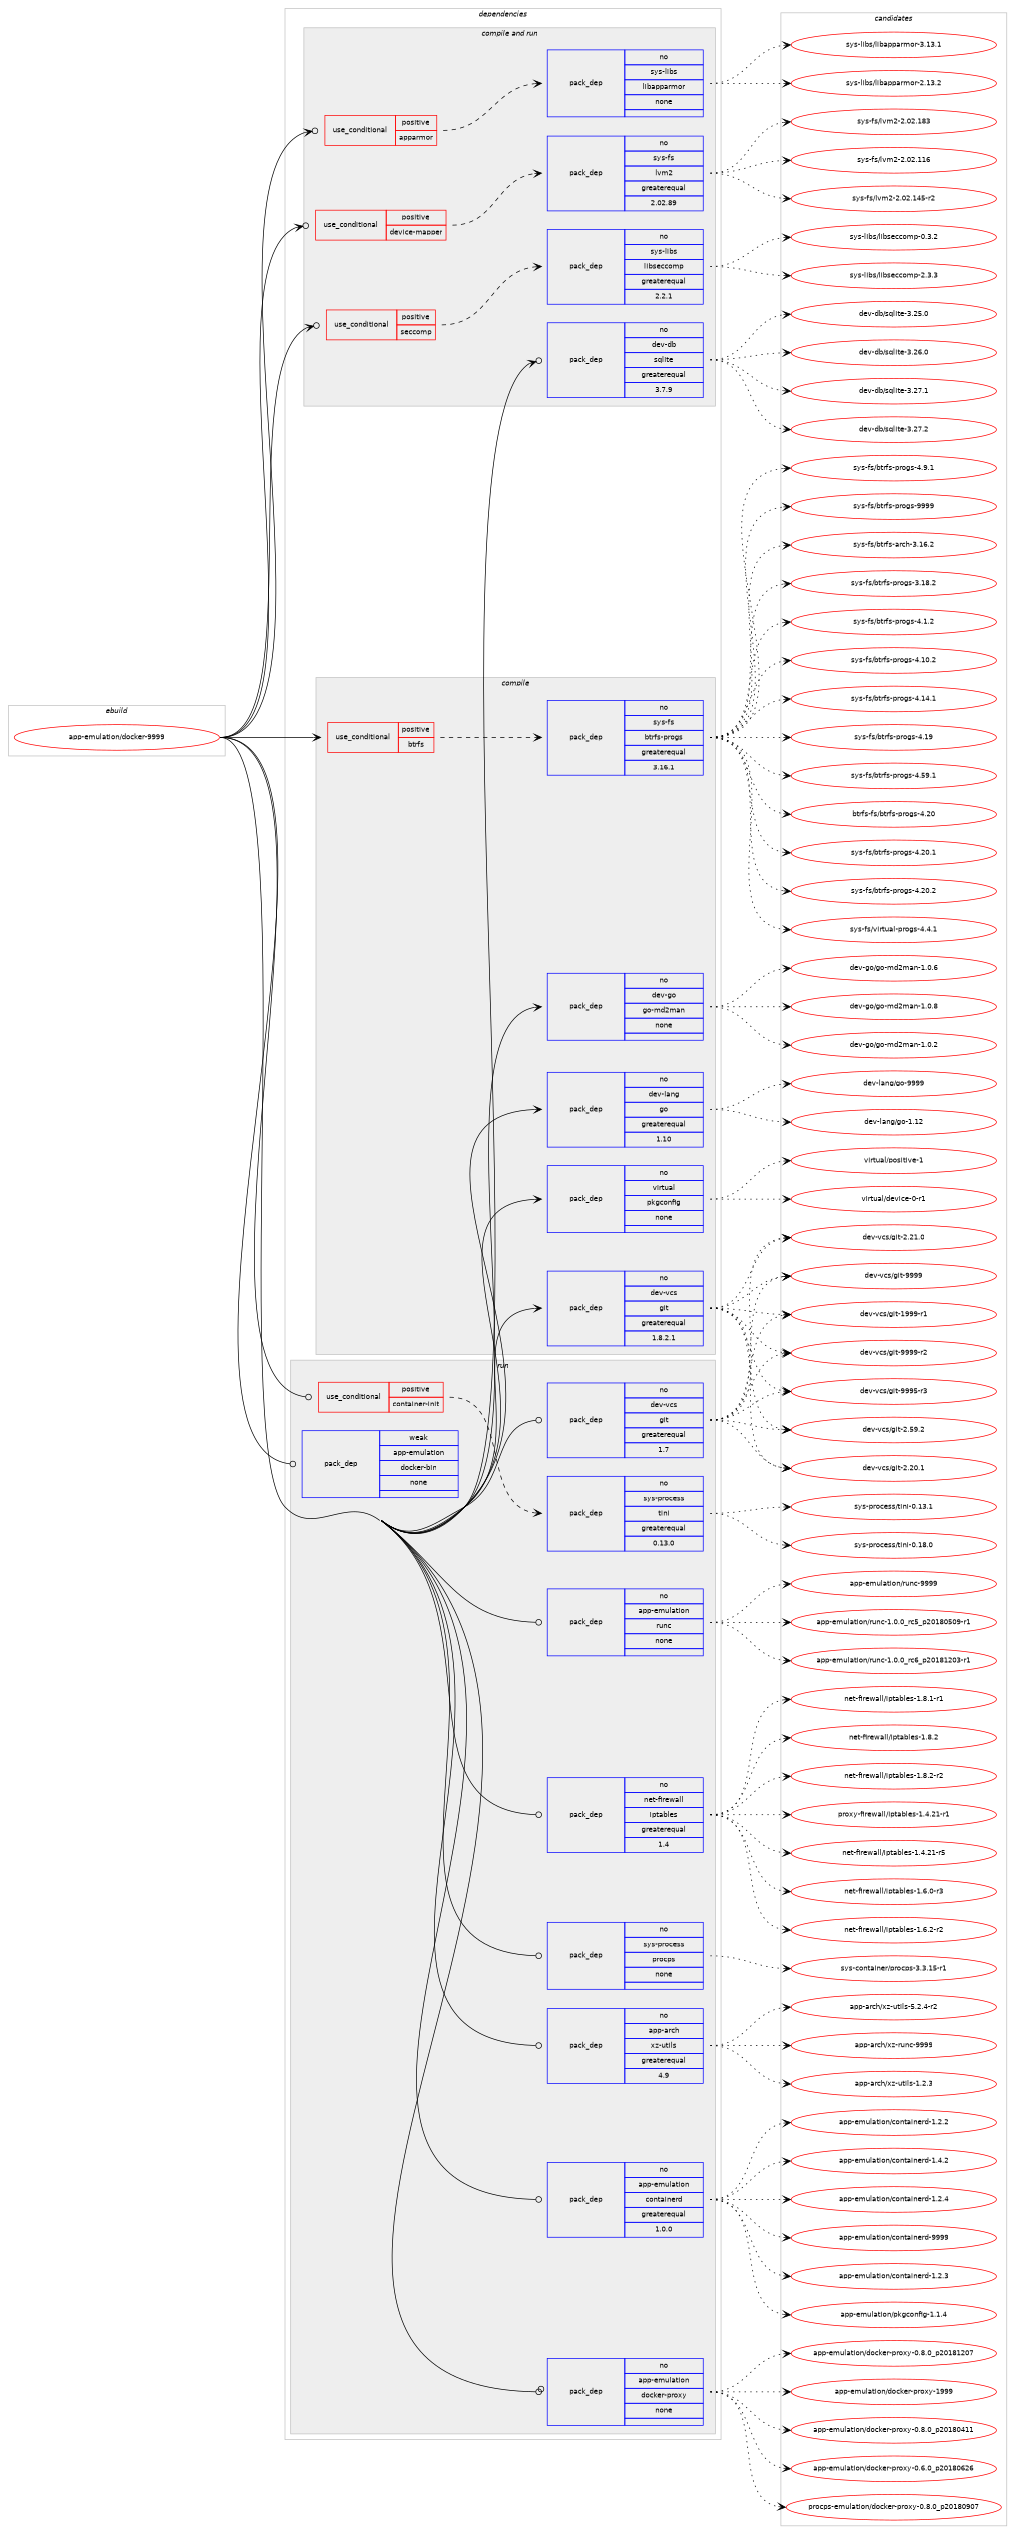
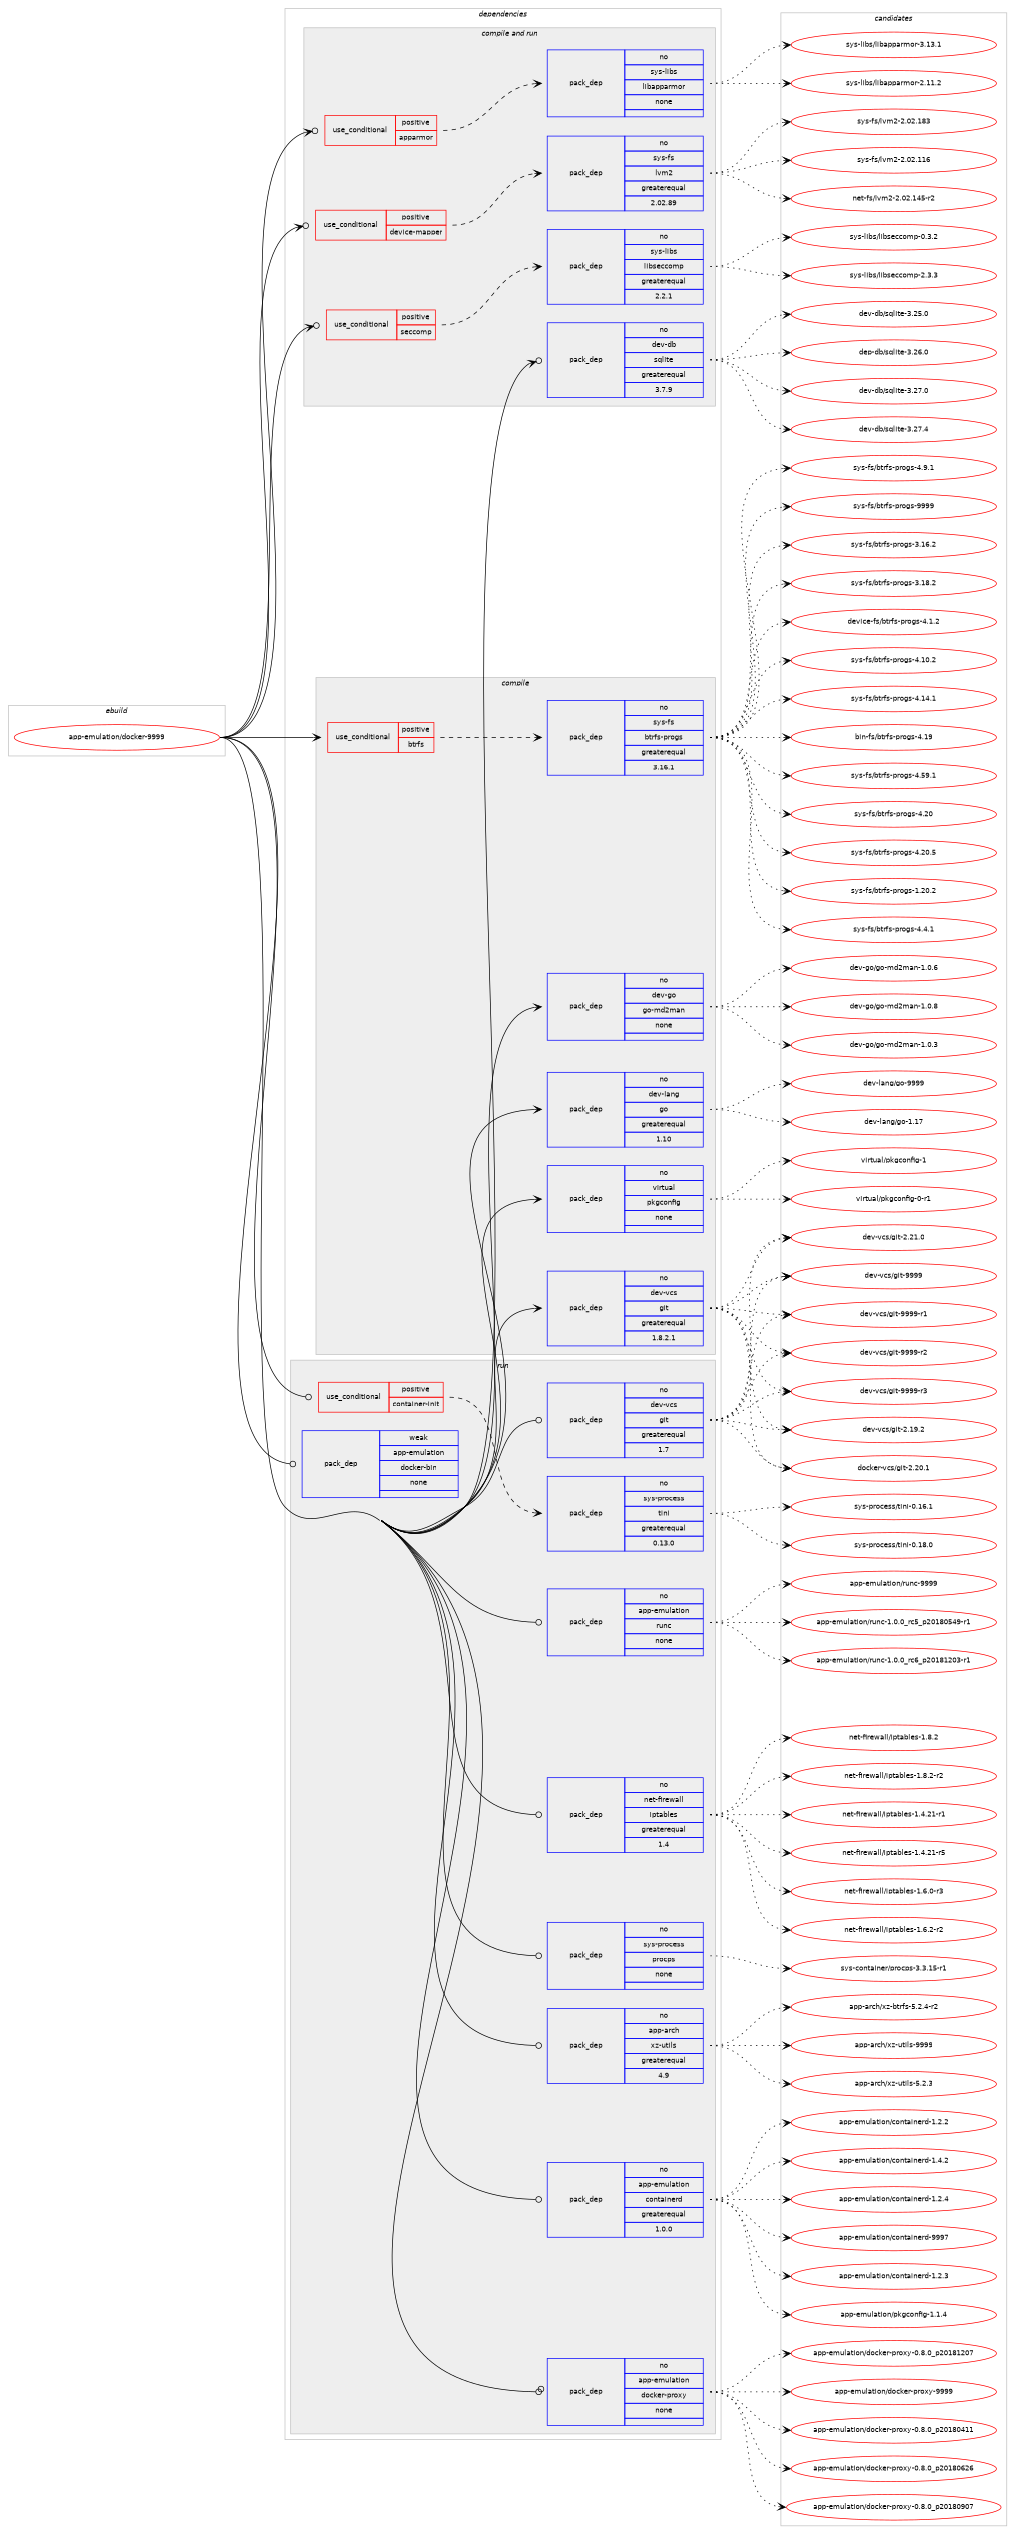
node "sys-libs/libapparmor-2.13.2": label "sys-libs/libapparmor-2.13.2" -> "sys-libs/libapparmor-2.11.2"
node "sys-fs/lvm2-2.02.145-r2": label "sys-fs/lvm2-2.02.145-r2" -> "net-fs/lvm2-2.02.145-r2"
node "dev-db/sqlite-3.26.0": label "dev-db/sqlite-3.26.0" -> "dep-db/sqlite-3.26.0"
node "dev-db/sqlite-3.27.1": label "dev-db/sqlite-3.27.1" -> "dev-db/sqlite-3.27.0"
node "dev-db/sqlite-3.27.2": label "dev-db/sqlite-3.27.2" -> "dev-db/sqlite-3.27.4"
node "sys-fs/btrfs-arch-3.16.2": label "sys-fs/btrfs-arch-3.16.2" -> "sys-fs/btrfs-progs-3.16.2"
node "sys-fs/btrfs-progs-4.1.2": label "sys-fs/btrfs-progs-4.1.2" -> "device-fs/btrfs-progs-4.1.2"
node "sys-fs/btrfs-progs-4.19": label "sys-fs/btrfs-progs-4.19" -> "bin-fs/btrfs-progs-4.19"
node "btrfs-fs/btrfs-progs-4.20": label "btrfs-fs/btrfs-progs-4.20" -> "sys-fs/btrfs-progs-4.20"
node "sys-fs/btrfs-progs-4.20.1": label "sys-fs/btrfs-progs-4.20.1" -> "sys-fs/btrfs-progs-4.20.5"
node "sys-fs/btrfs-progs-4.20.2": label "sys-fs/btrfs-progs-4.20.2" -> "sys-fs/btrfs-progs-1.20.2"
node "sys-fs/virtual-progs-4.4.1": label "sys-fs/virtual-progs-4.4.1" -> "sys-fs/btrfs-progs-4.4.1"
node "dev-go/go-md2man-1.0.2": label "dev-go/go-md2man-1.0.2" -> "dev-go/go-md2man-1.0.3"
node "dev-lang/go-1.12": label "dev-lang/go-1.12" -> "dev-lang/go-1.17"
node "virtual/positive-1": label "virtual/positive-1" -> "virtual/pkgconfig-1"
node "virtual/device-0-r1": label "virtual/device-0-r1" -> "virtual/pkgconfig-0-r1"
node "dev-vcs/git-1999-r1": label "dev-vcs/git-1999-r1" -> "dev-vcs/git-9999-r1"
node "dev-vcs/git-9995-r3": label "dev-vcs/git-9995-r3" -> "dev-vcs/git-9999-r3"
node "dev-vcs/git-2.59.2": label "dev-vcs/git-2.59.2" -> "dev-vcs/git-2.19.2"
node "dev-vcs/git-2.20.1": label "dev-vcs/git-2.20.1" -> "docker-vcs/git-2.20.1"
node "sys-process/tini-0.13.1": label "sys-process/tini-0.13.1" -> "sys-process/tini-0.16.1"
node "app-emulation/runc-1.0.0_rc5_p20180509-r1": label "app-emulation/runc-1.0.0_rc5_p20180509-r1" -> "app-emulation/runc-1.0.0_rc5_p20180549-r1"
node "net-firewall/iptables-1.8.1-r1": removed
node "proxy-firewall/iptables-1.4.21-r1": label "proxy-firewall/iptables-1.4.21-r1" -> "net-firewall/iptables-1.4.21-r1"
node "app-arch/xz-utils-5.2.4-r2": label "app-arch/xz-utils-5.2.4-r2" -> "app-arch/xz-btrfs-5.2.4-r2"
node "app-arch/xz-runc-9999": label "app-arch/xz-runc-9999" -> "app-arch/xz-utils-9999"
node "app-arch/xz-utils-1.2.3": label "app-arch/xz-utils-1.2.3" -> "app-arch/xz-utils-5.2.3"
node "app-emulation/containerd-9999": label "app-emulation/containerd-9999" -> "app-emulation/containerd-9997"
node "app-emulation/docker-proxy-1999": label "app-emulation/docker-proxy-1999" -> "app-emulation/docker-proxy-9999"
node "app-emulation/docker-proxy-0.6.0_p20180626": label "app-emulation/docker-proxy-0.6.0_p20180626" -> "app-emulation/docker-proxy-0.8.0_p20180626"
node "procps-emulation/docker-proxy-0.8.0_p20180907": label "procps-emulation/docker-proxy-0.8.0_p20180907" -> "app-emulation/docker-proxy-0.8.0_p20180907"
